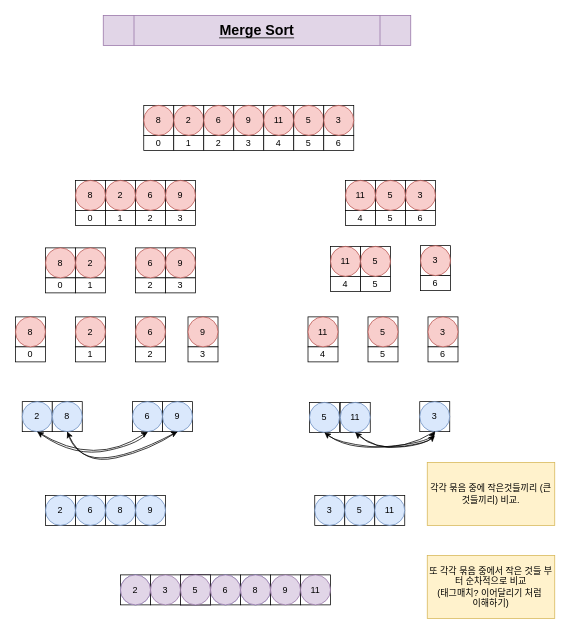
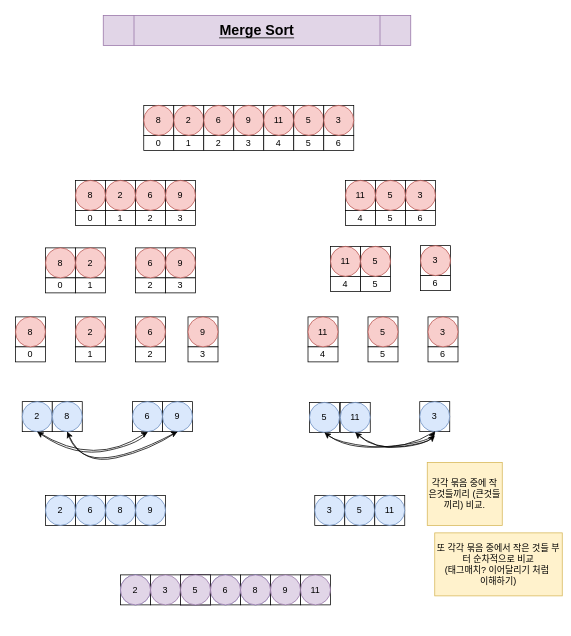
node "각각 묶음 중에 작은것들끼리 (큰것들끼리) 비교.": size 128x63 -> 75x63
node "또 각각 묶음 중에서 작은 것들 부터 순차적으로 비교 (태그매치? 이어달리기 처럼 이해하기)": moved (491, 587) -> (498, 564)
